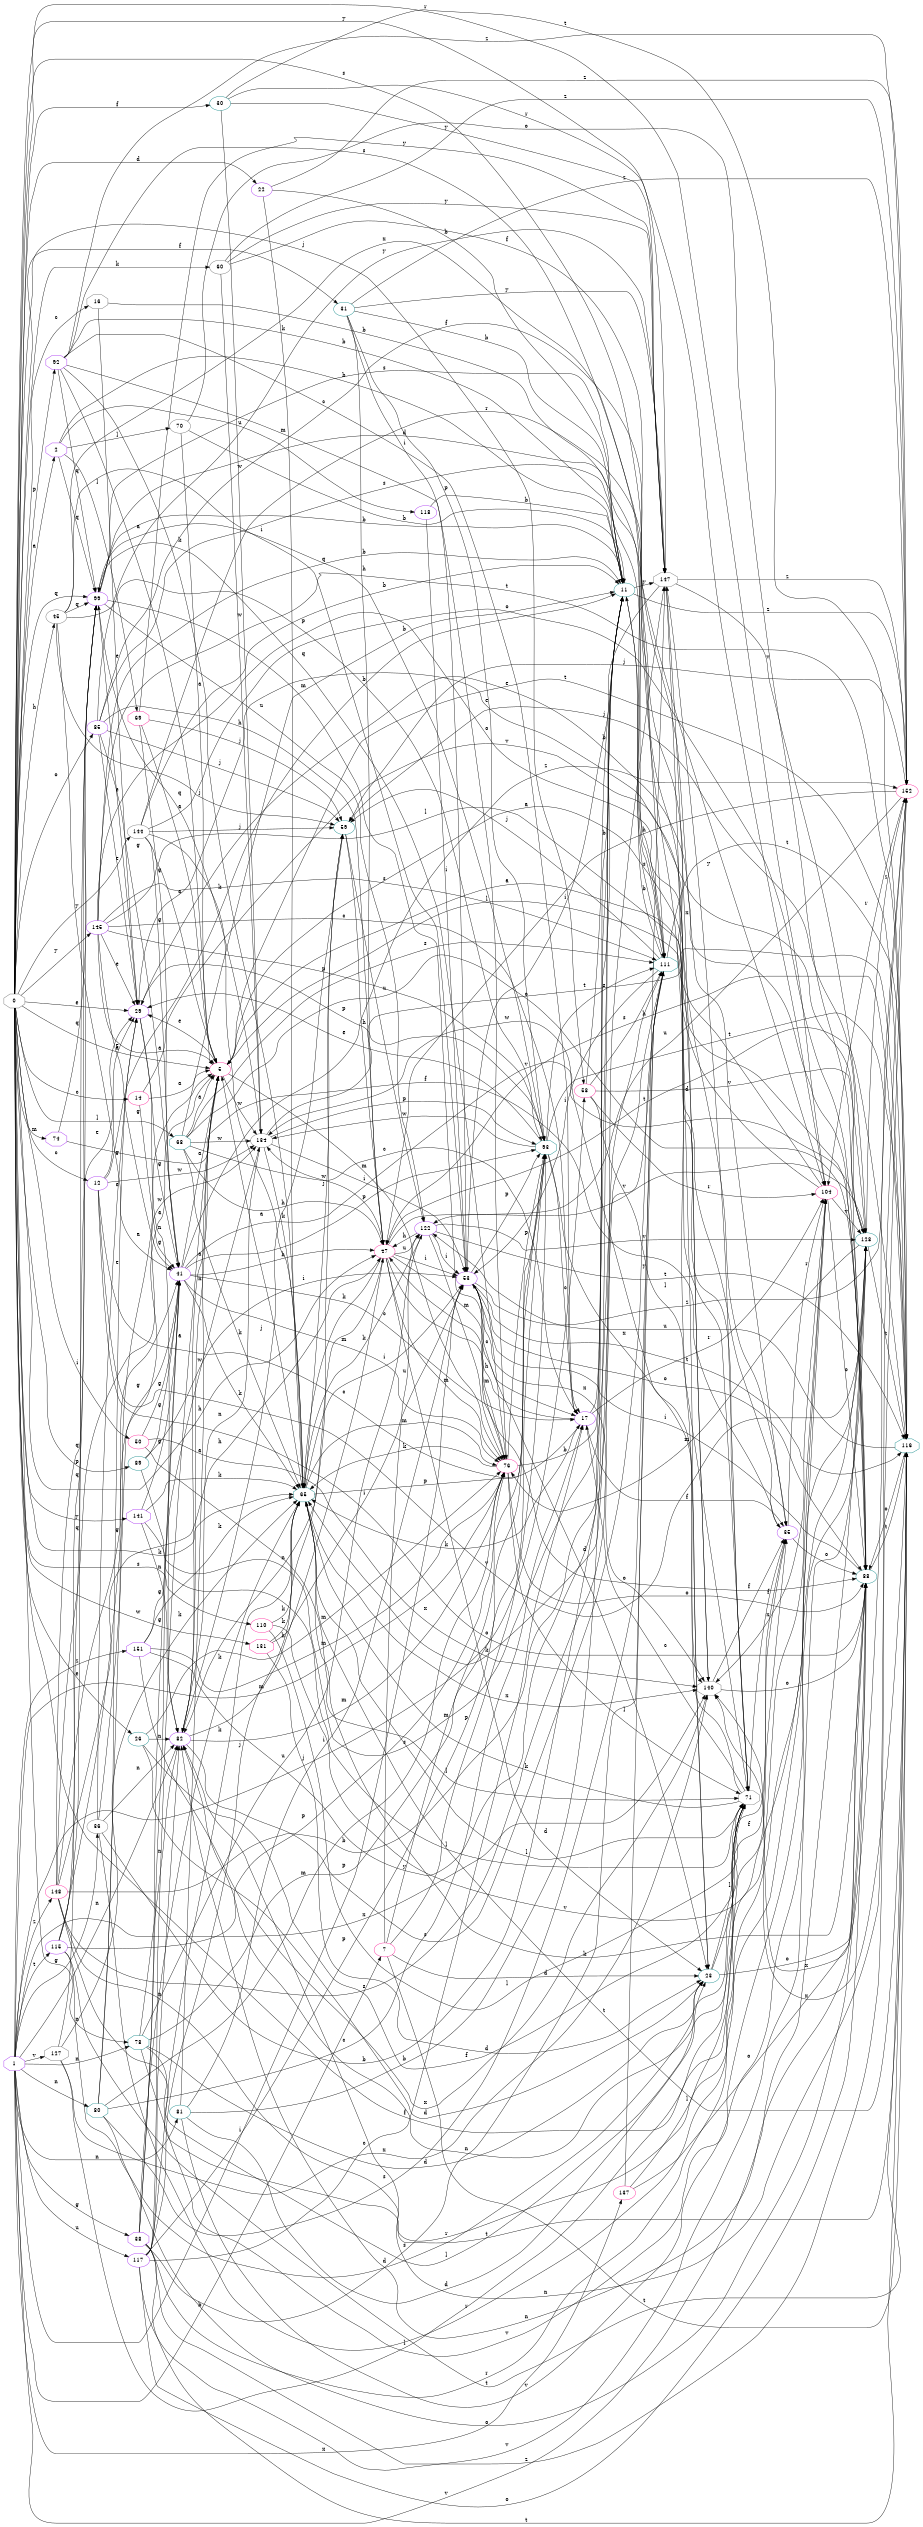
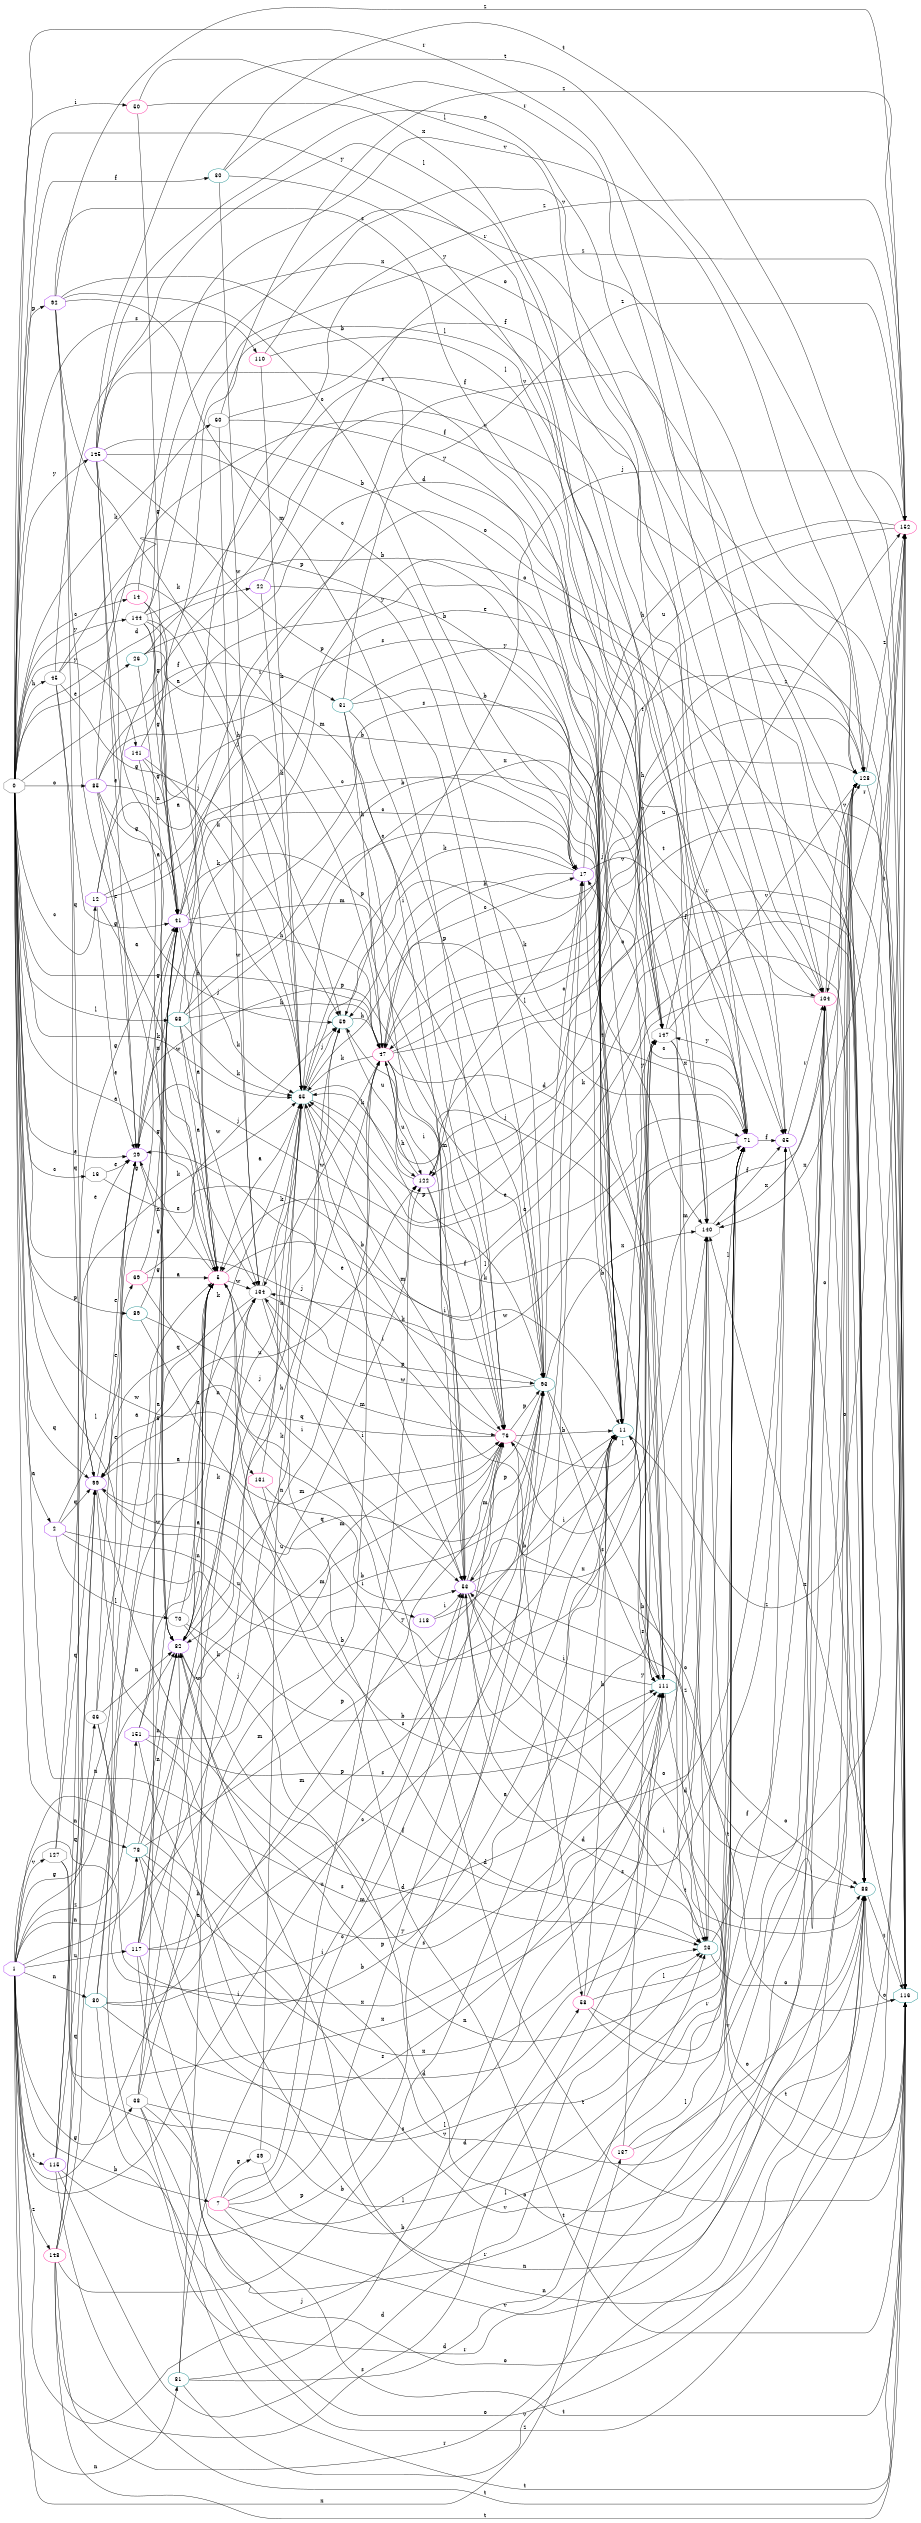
node "74": removed
node "93": shape octagon -> ellipse
node "12": shape ellipse -> octagon
edge "122" -> "76": label "m" -> "f"
edge "148" -> "47": now "1" -> "47"
node "71": color gray40 -> purple
node "39": added
node "38": color purple -> gray40
